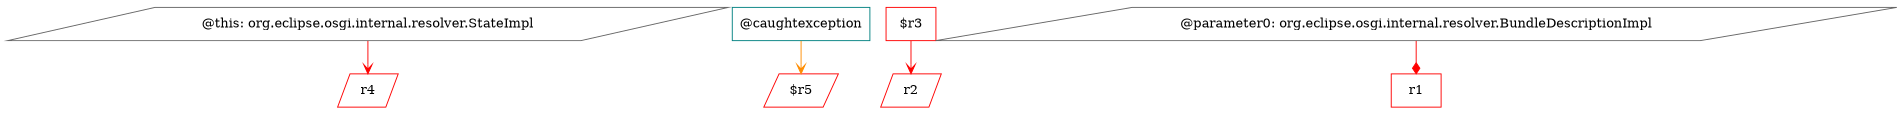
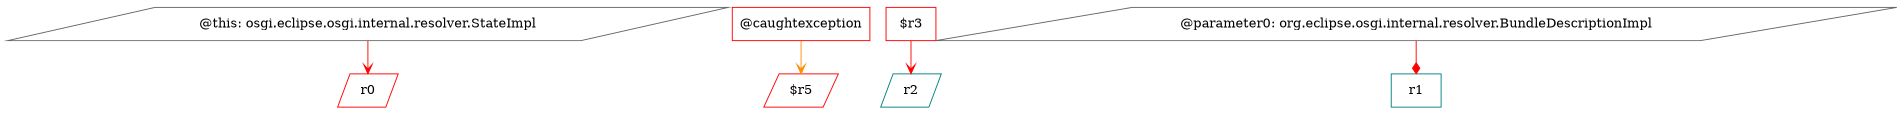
node "@this: org.eclipse.osgi.internal.resolver.StateImpl": label "@this: org.eclipse.osgi.internal.resolver.StateImpl" -> "@this: osgi.eclipse.osgi.internal.resolver.StateImpl"
node "@caughtexception": color teal -> red
node "r4": label "r4" -> "r0"
node "r2": color red -> teal
node "r1": color red -> teal
